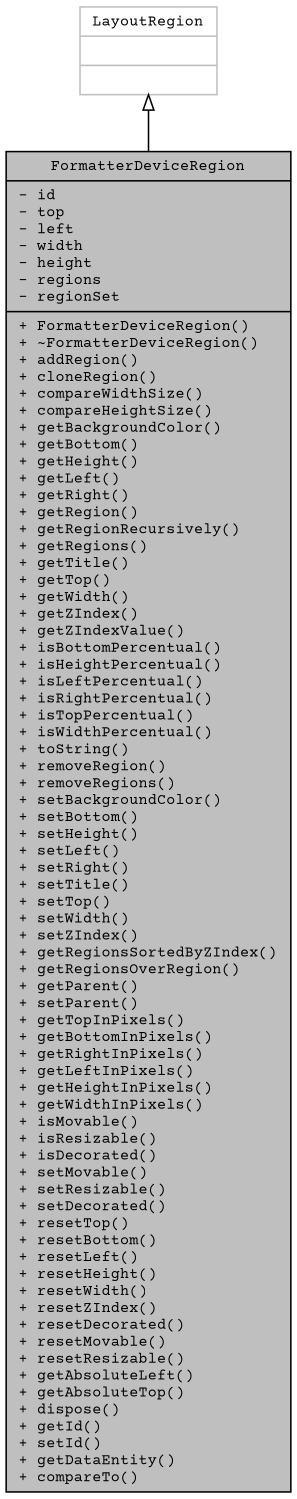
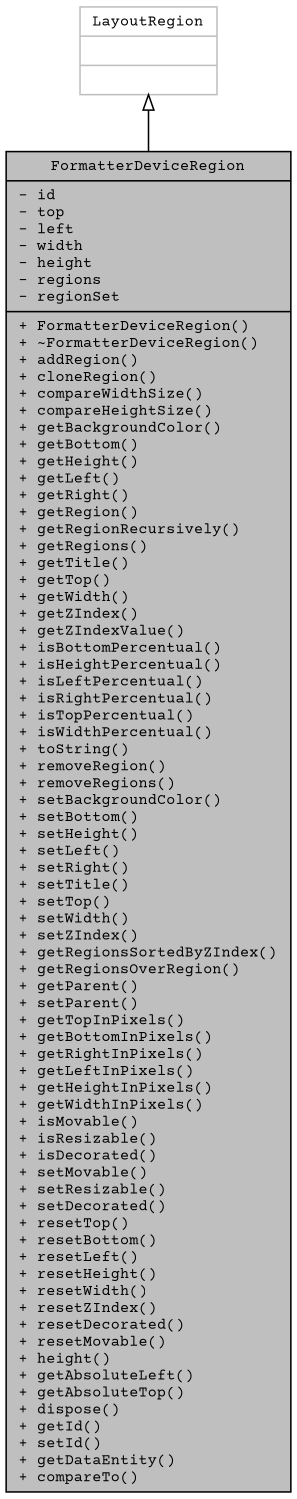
node "FormatterDeviceRegion": text "+ resetResizable()" -> "+ height()"
